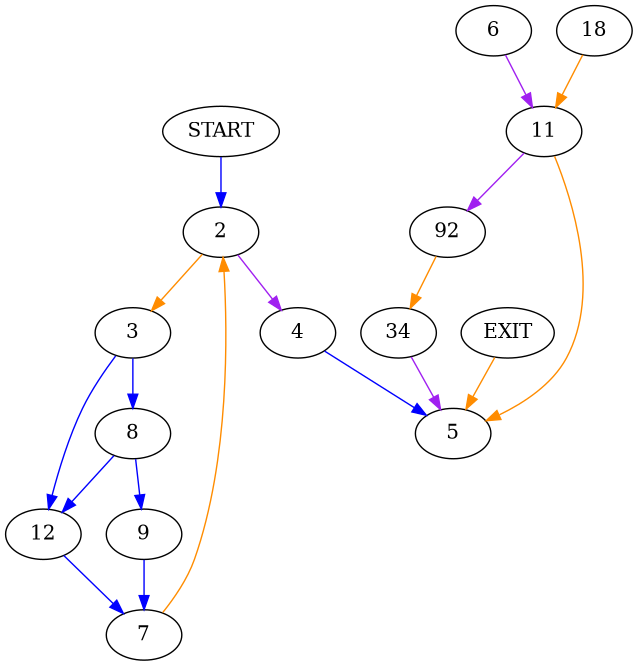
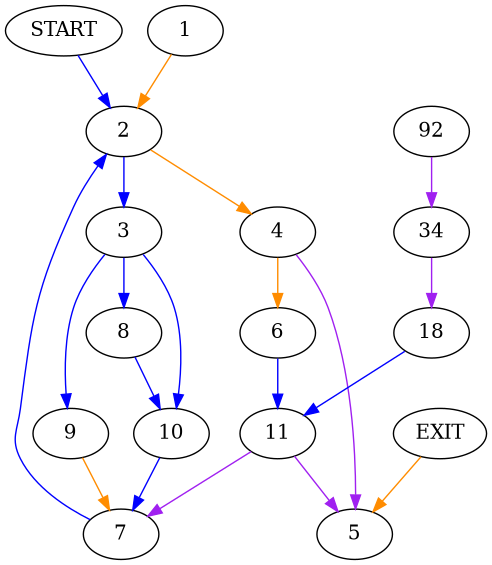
node "1": added
edge "6" -> "11": color purple -> blue
edge "18" -> "11": color darkorange -> blue
edge "11" -> "92": now "11" -> "7"
edge "4" -> "6": added
edge "92" -> "34": color darkorange -> purple
edge "2" -> "3": color darkorange -> blue
edge "2" -> "4": color purple -> darkorange
edge "11" -> "5": color darkorange -> purple
edge "34" -> "5": now "34" -> "18"
edge "4" -> "5": color blue -> purple
edge "7" -> "2": color darkorange -> blue
edge "8" -> "9": now "3" -> "9"
node "12": label "12" -> "10"
edge "9" -> "7": color blue -> darkorange
